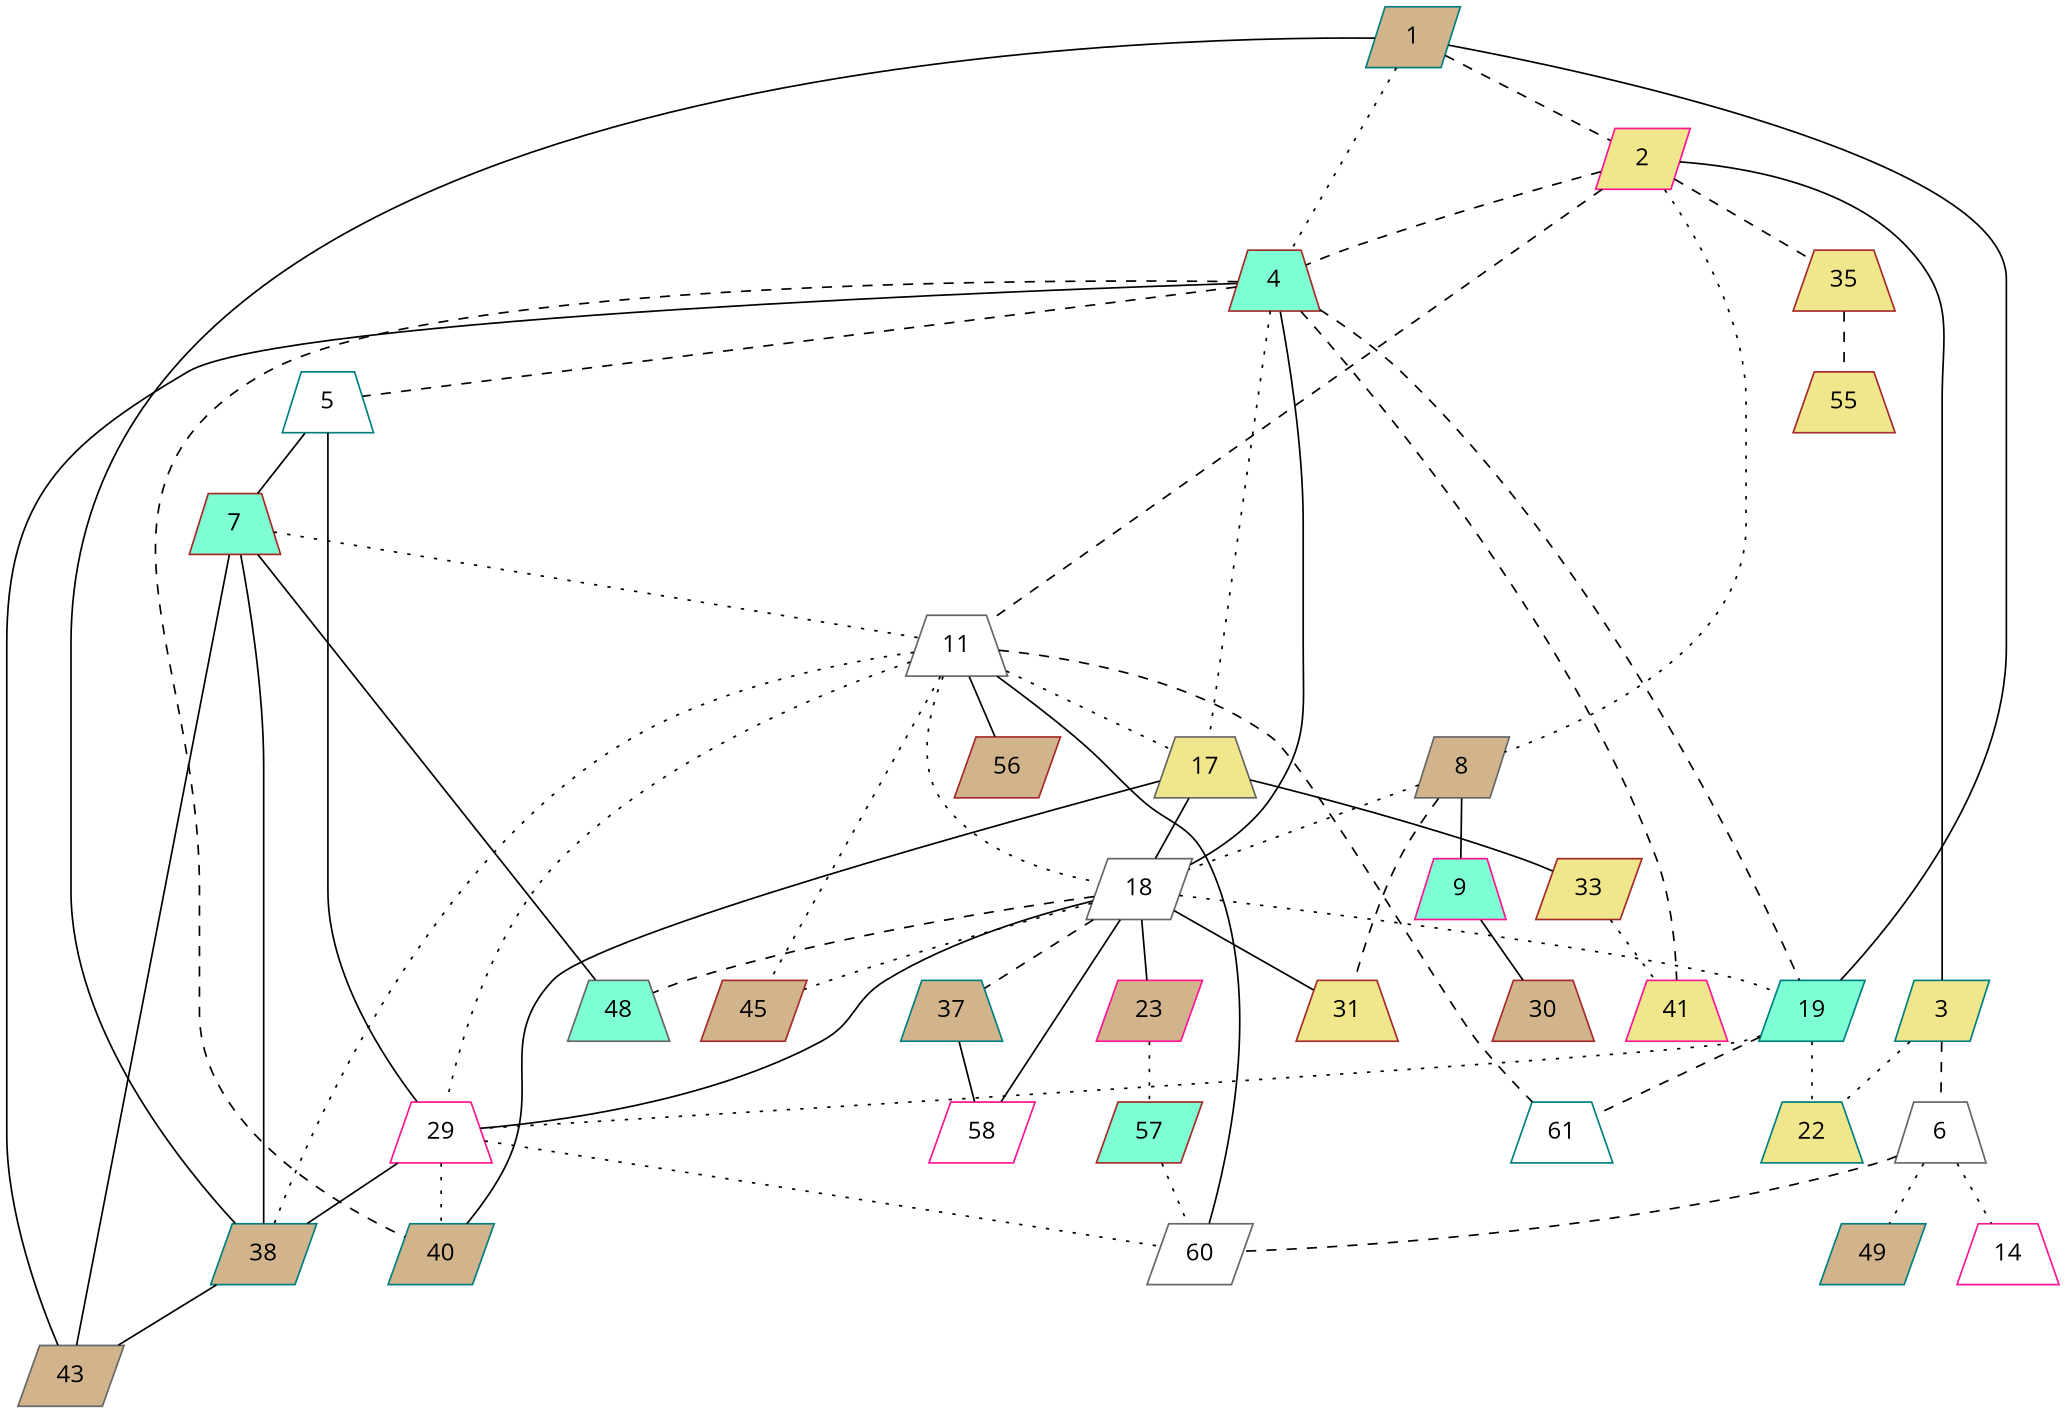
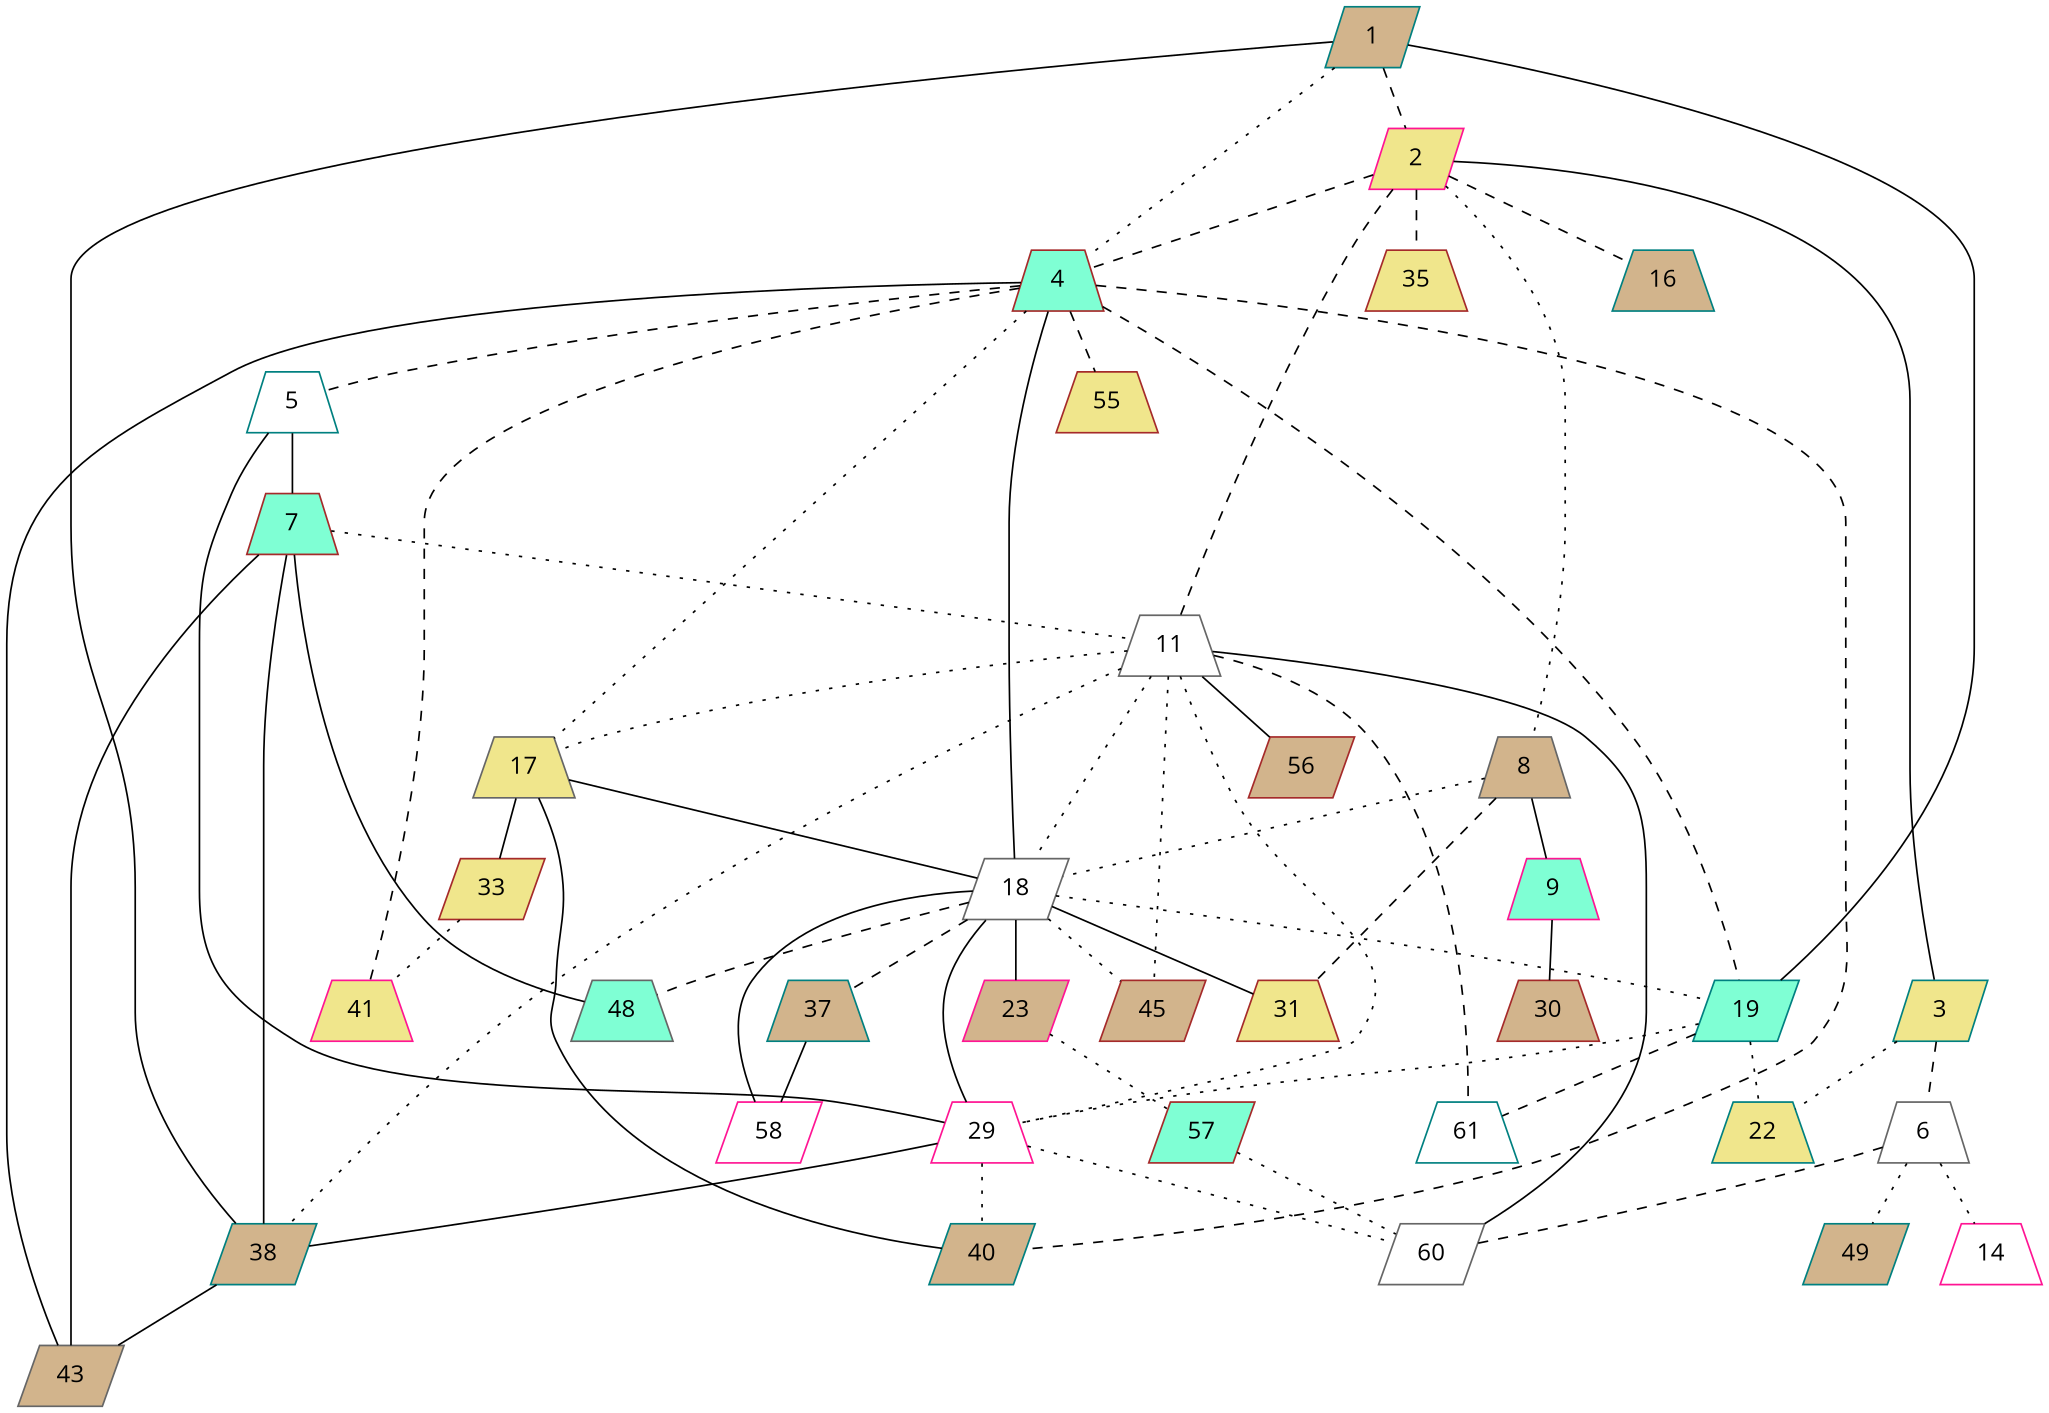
node "16": added
edge "35" -- "55": now "4" -- "55"
node "8": shape parallelogram -> trapezium
